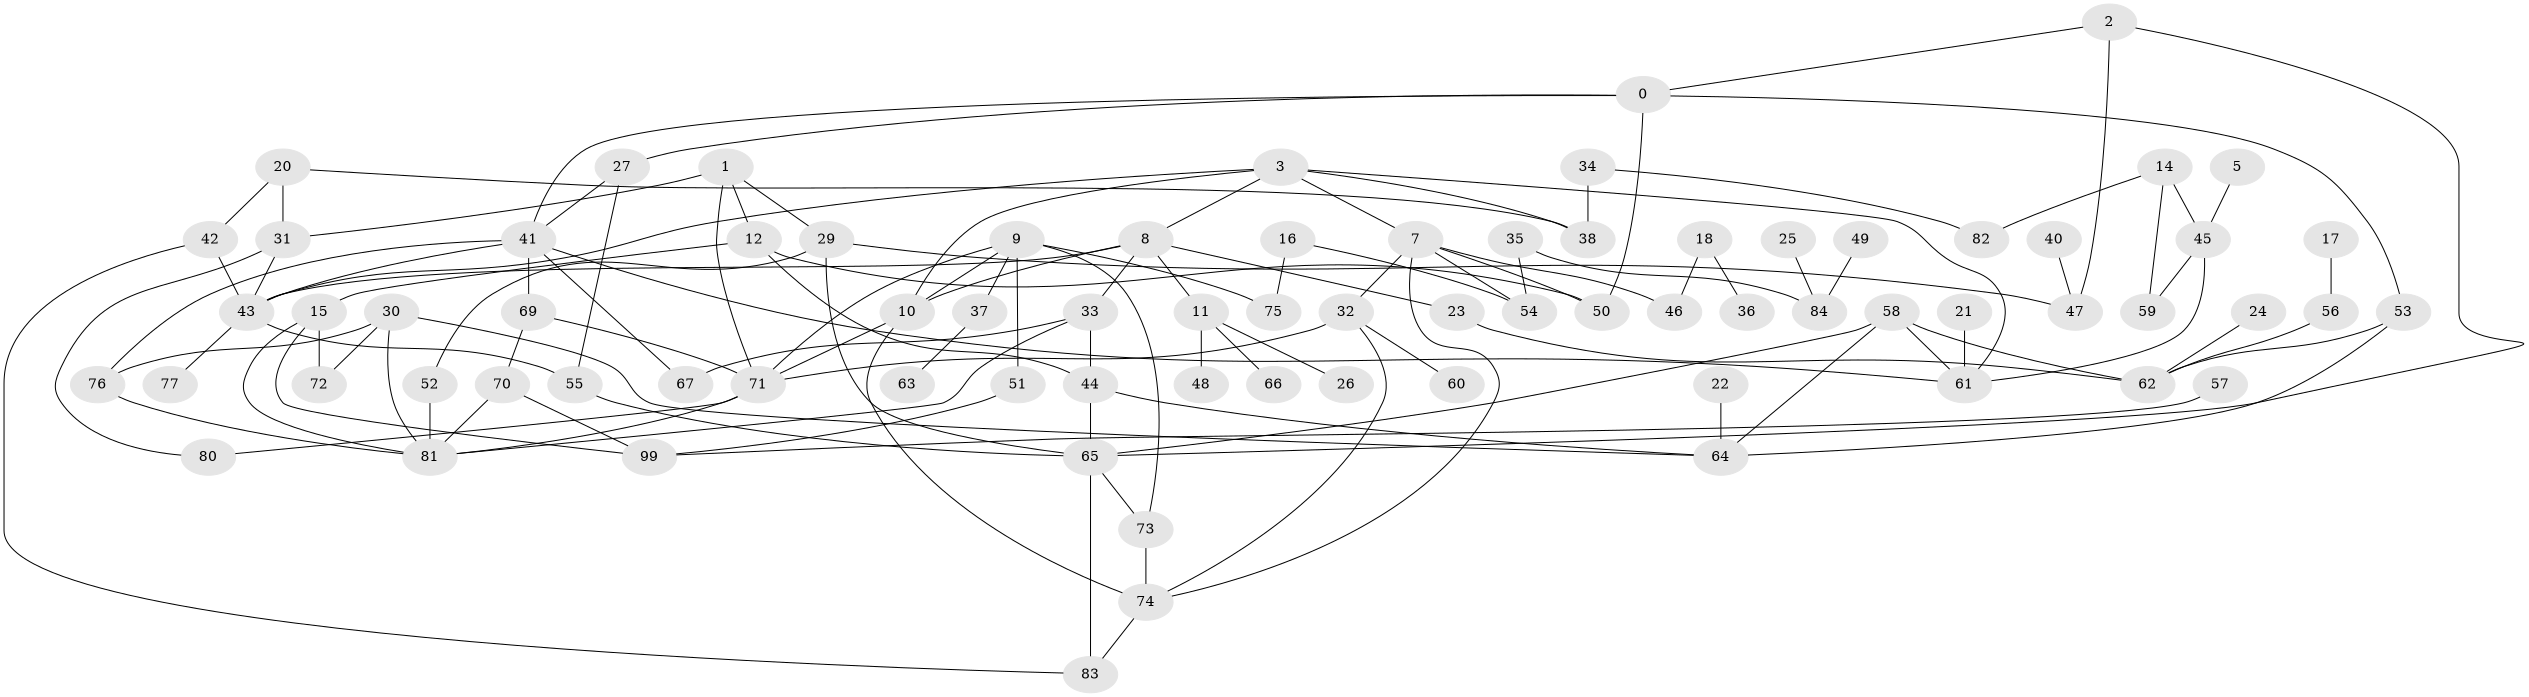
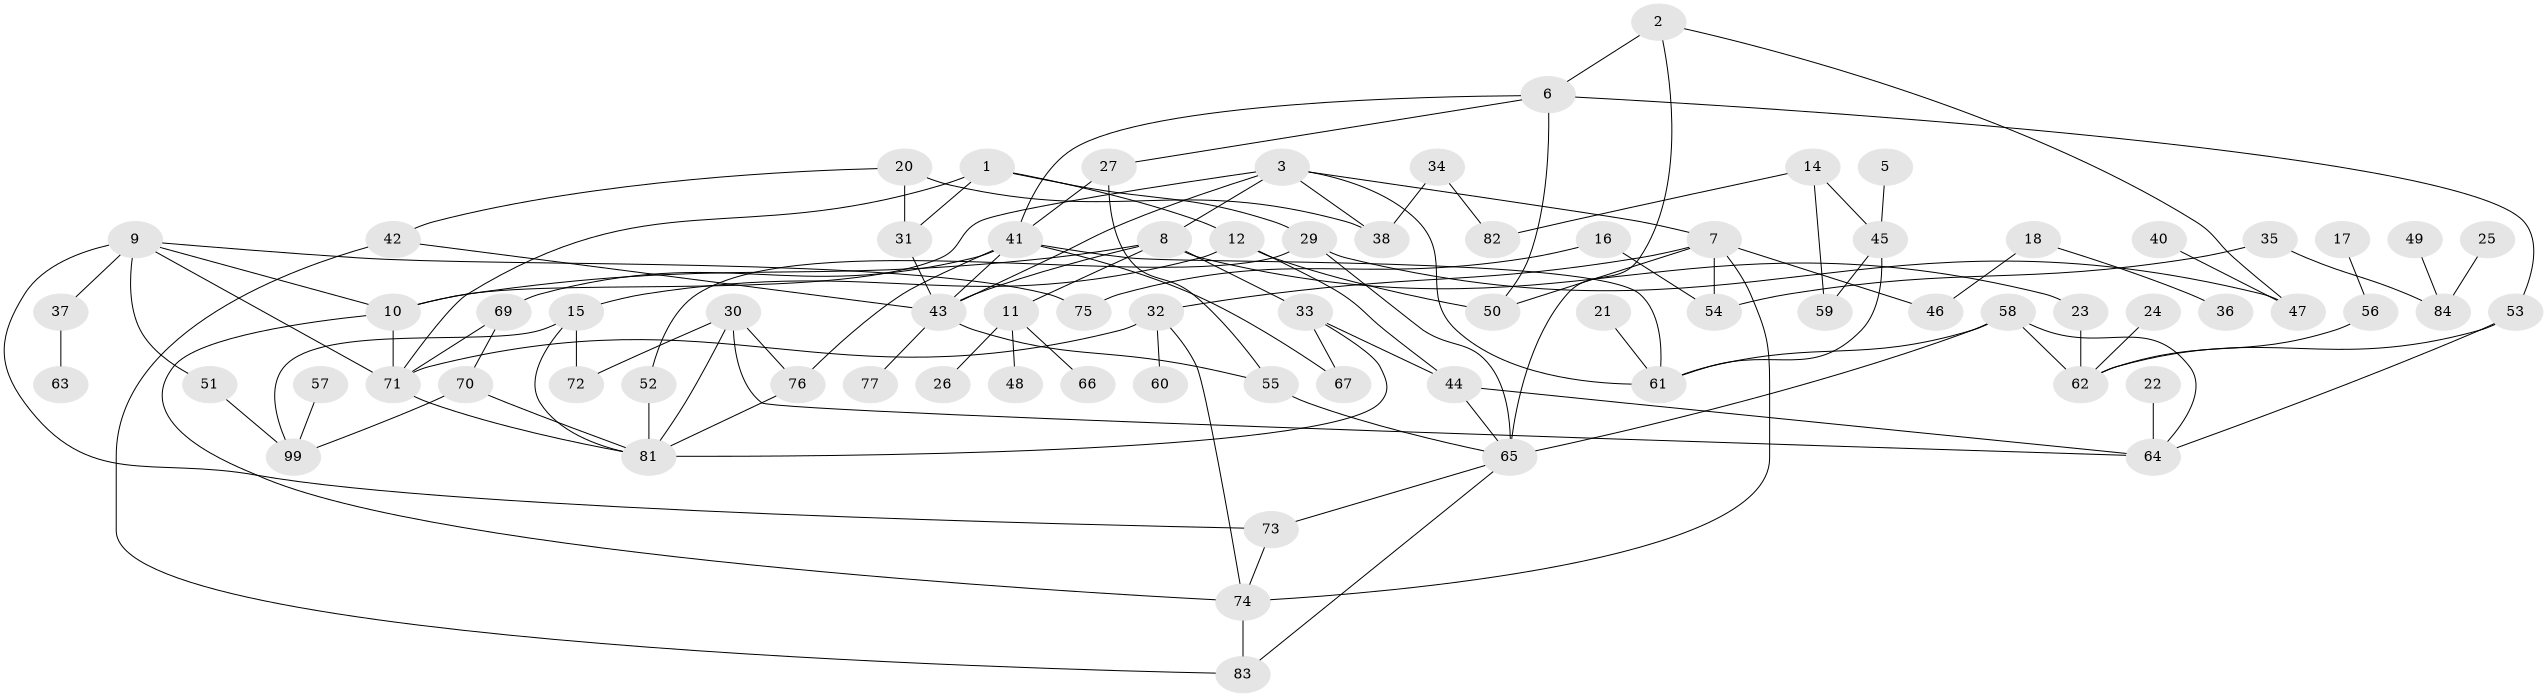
node "0": label "0" -> "6"
node "80": removed
